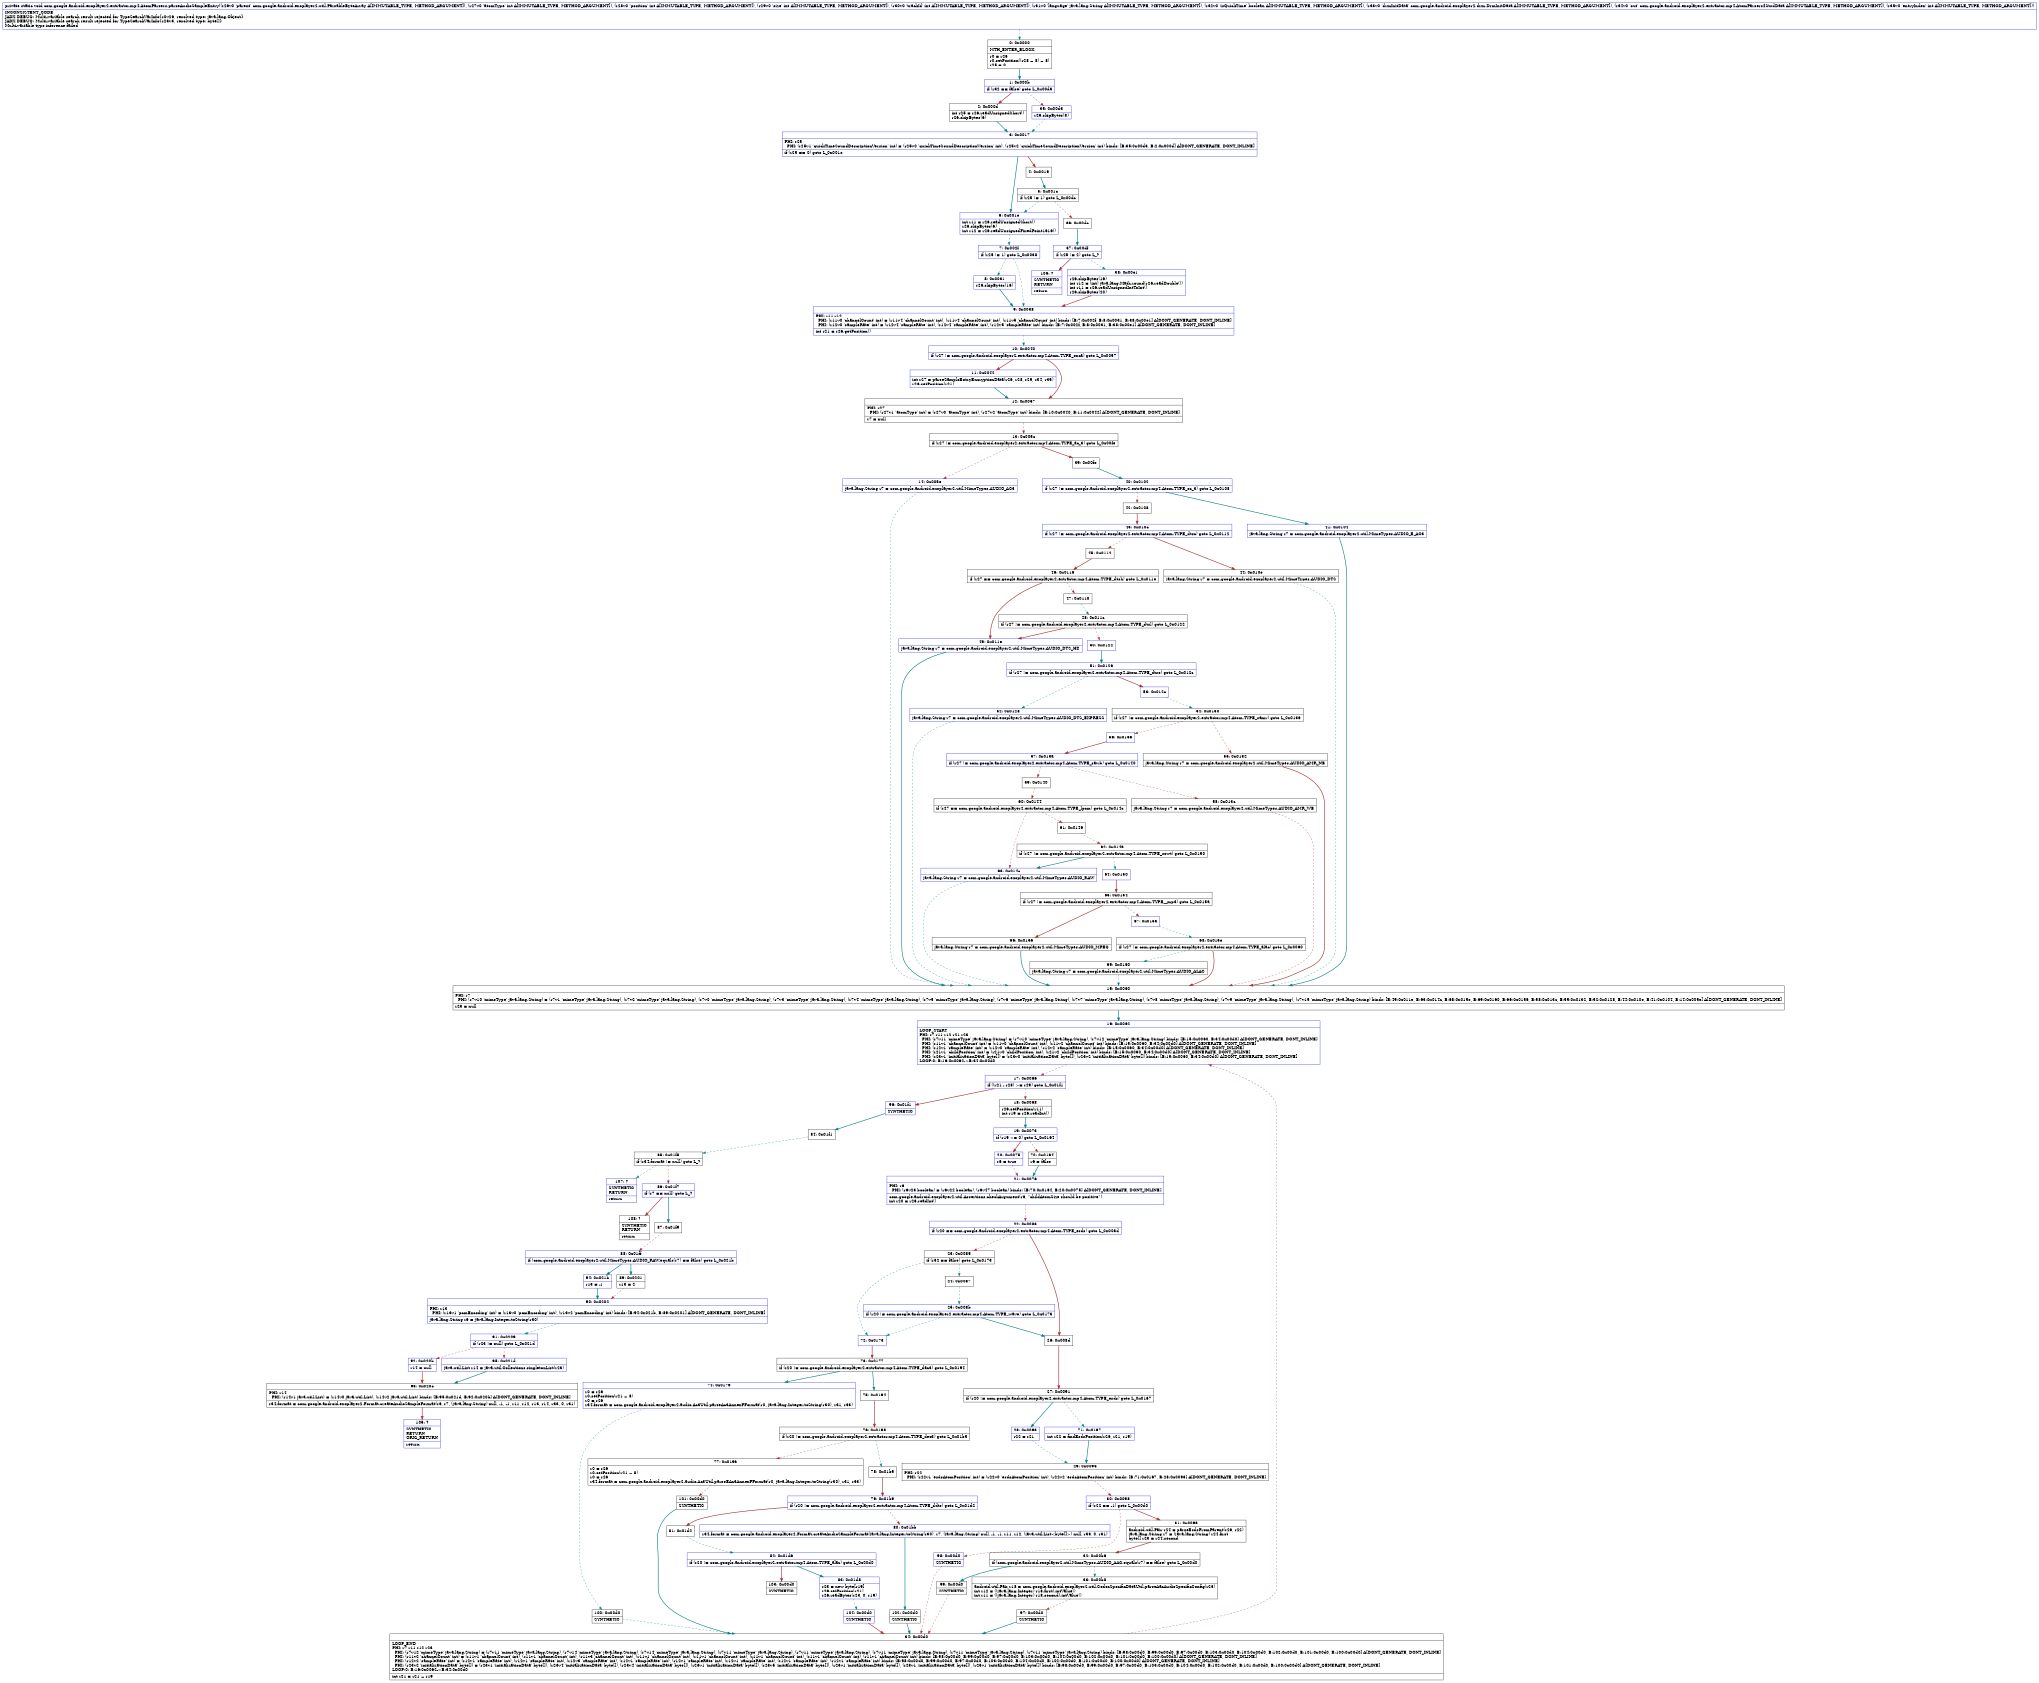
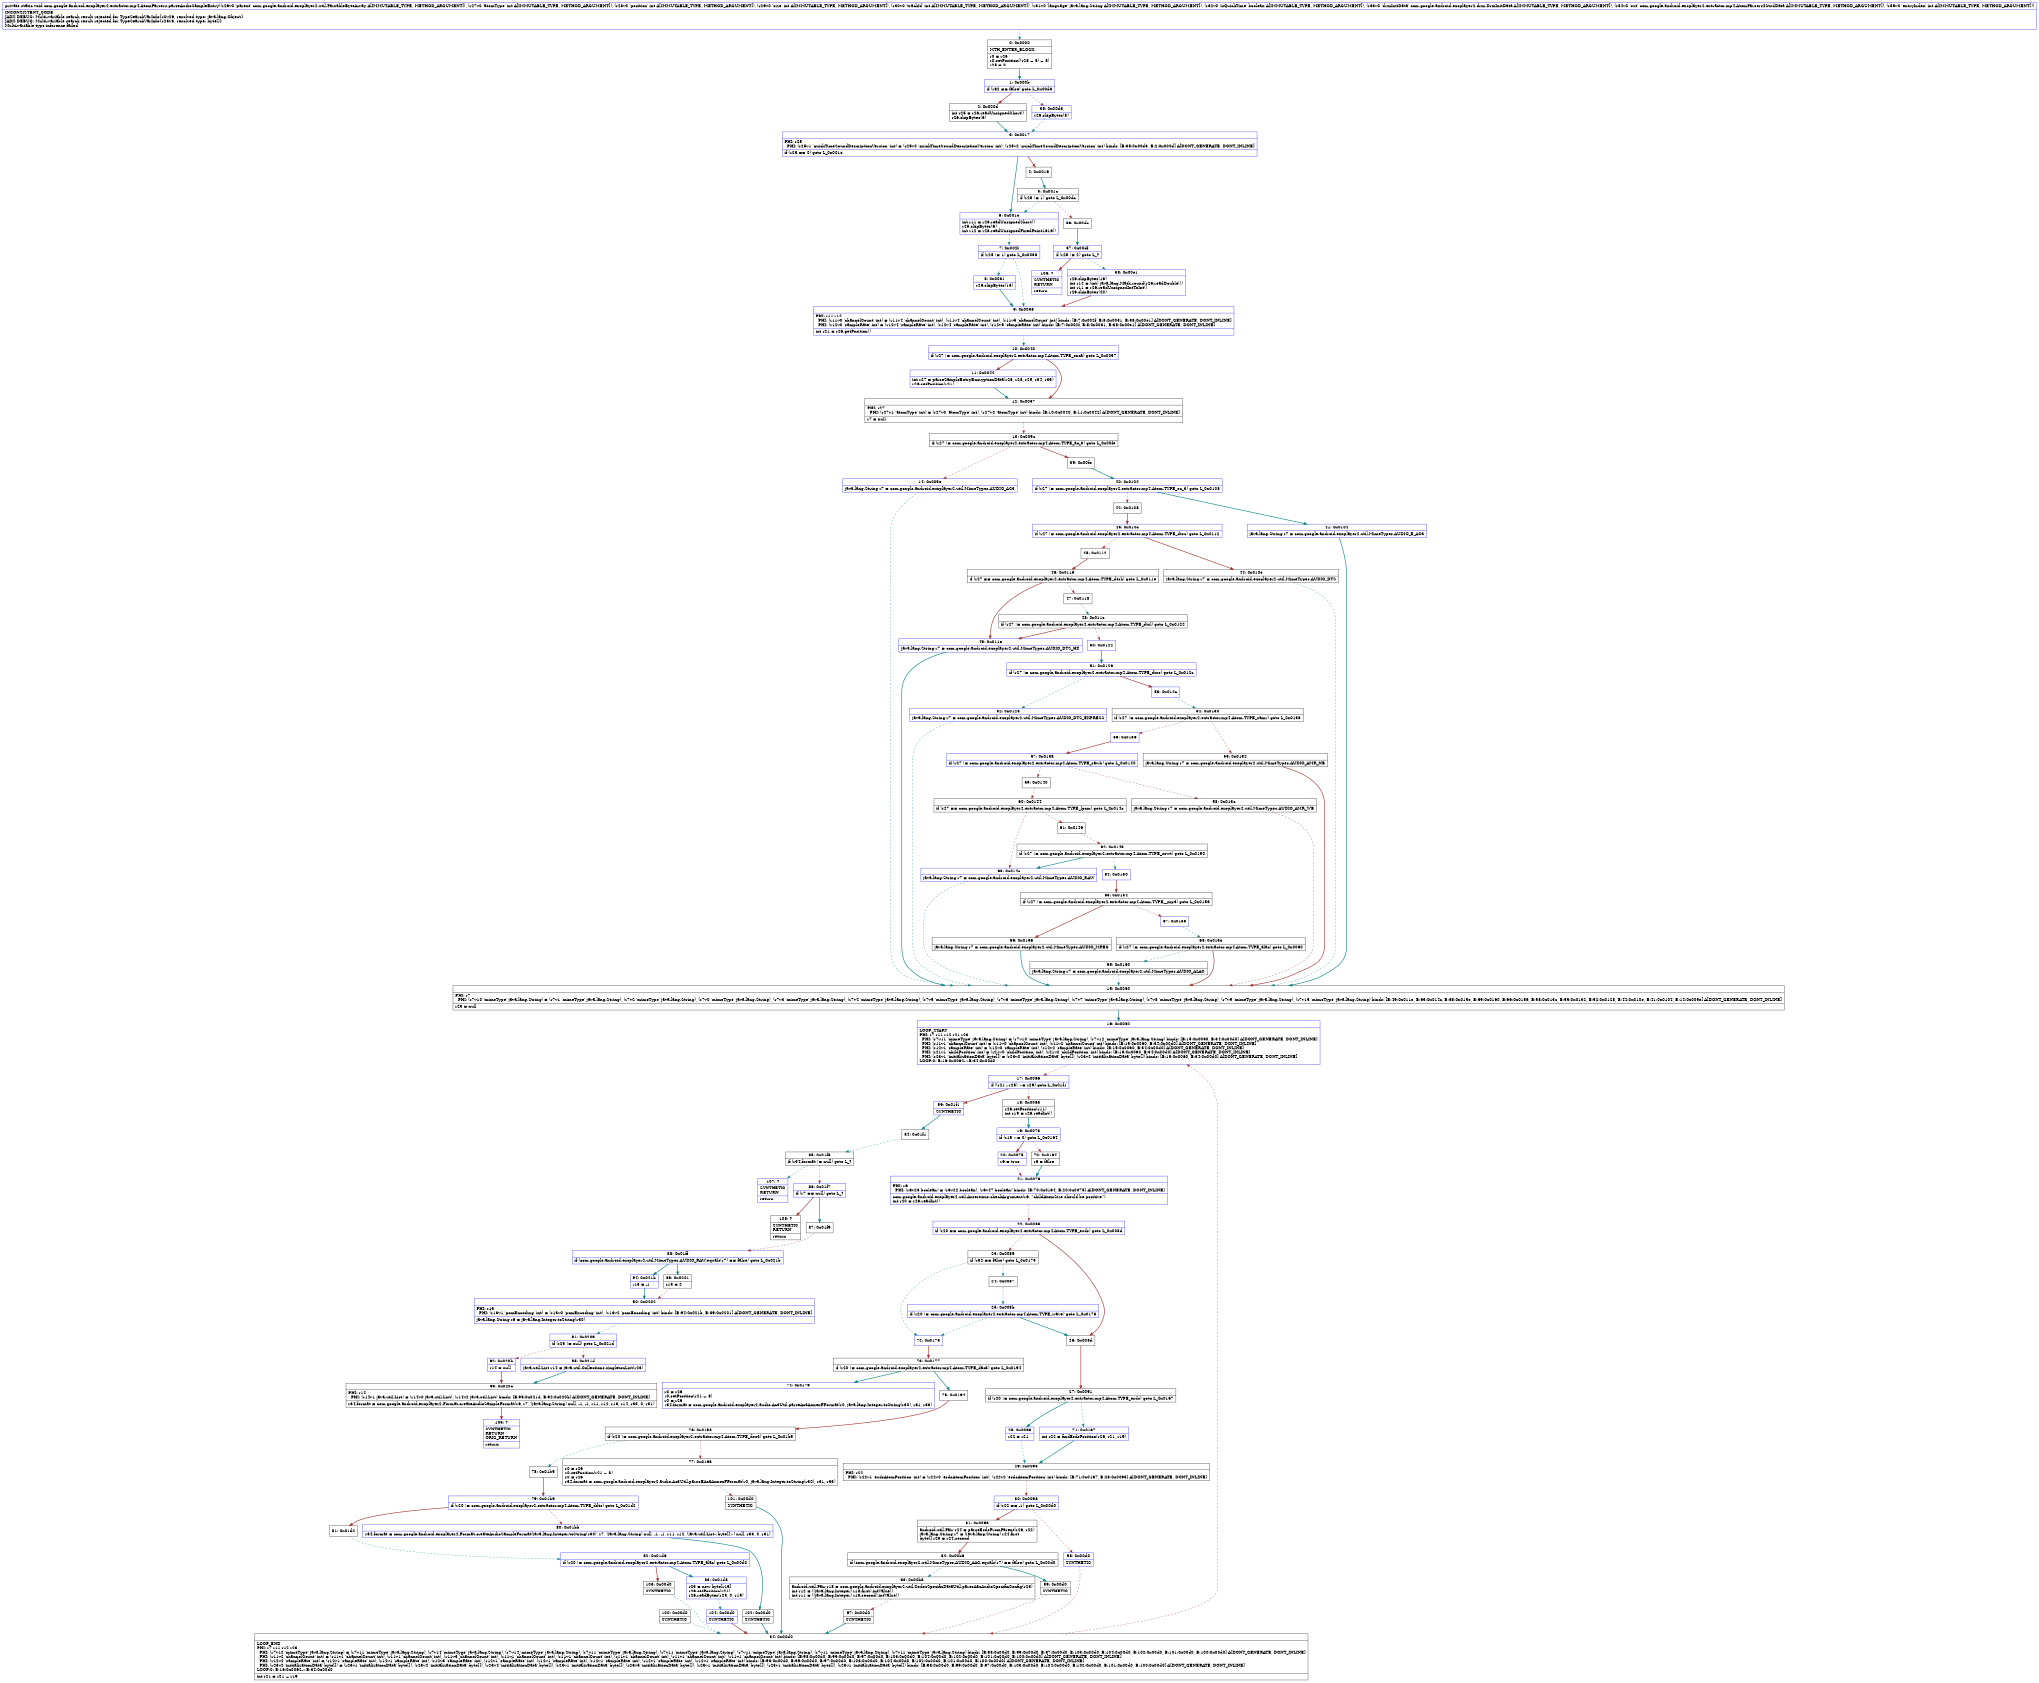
edge "74: 0x0179" -> "100: 0x00d0": removed
edge "103: 0x00d0" -> "34: 0x00d0": added
